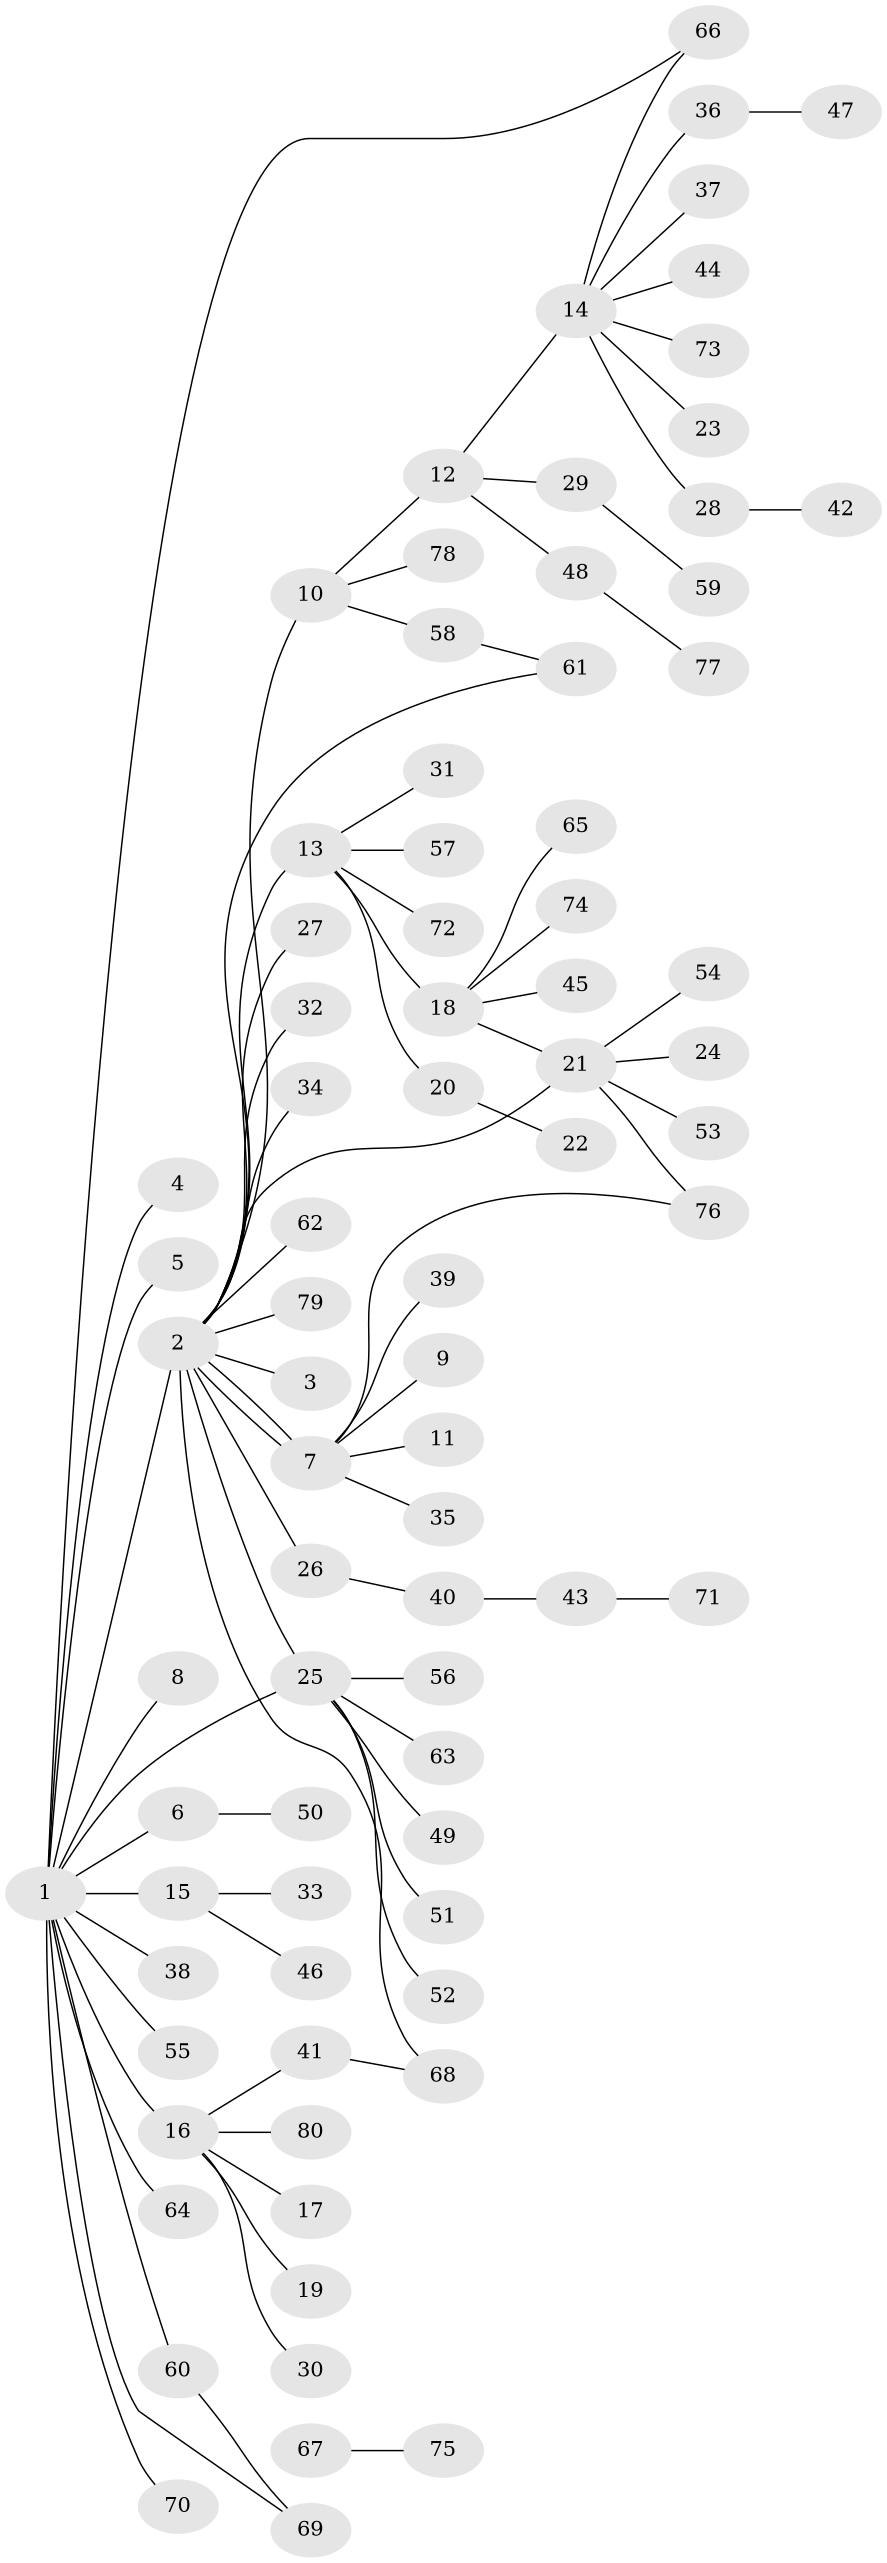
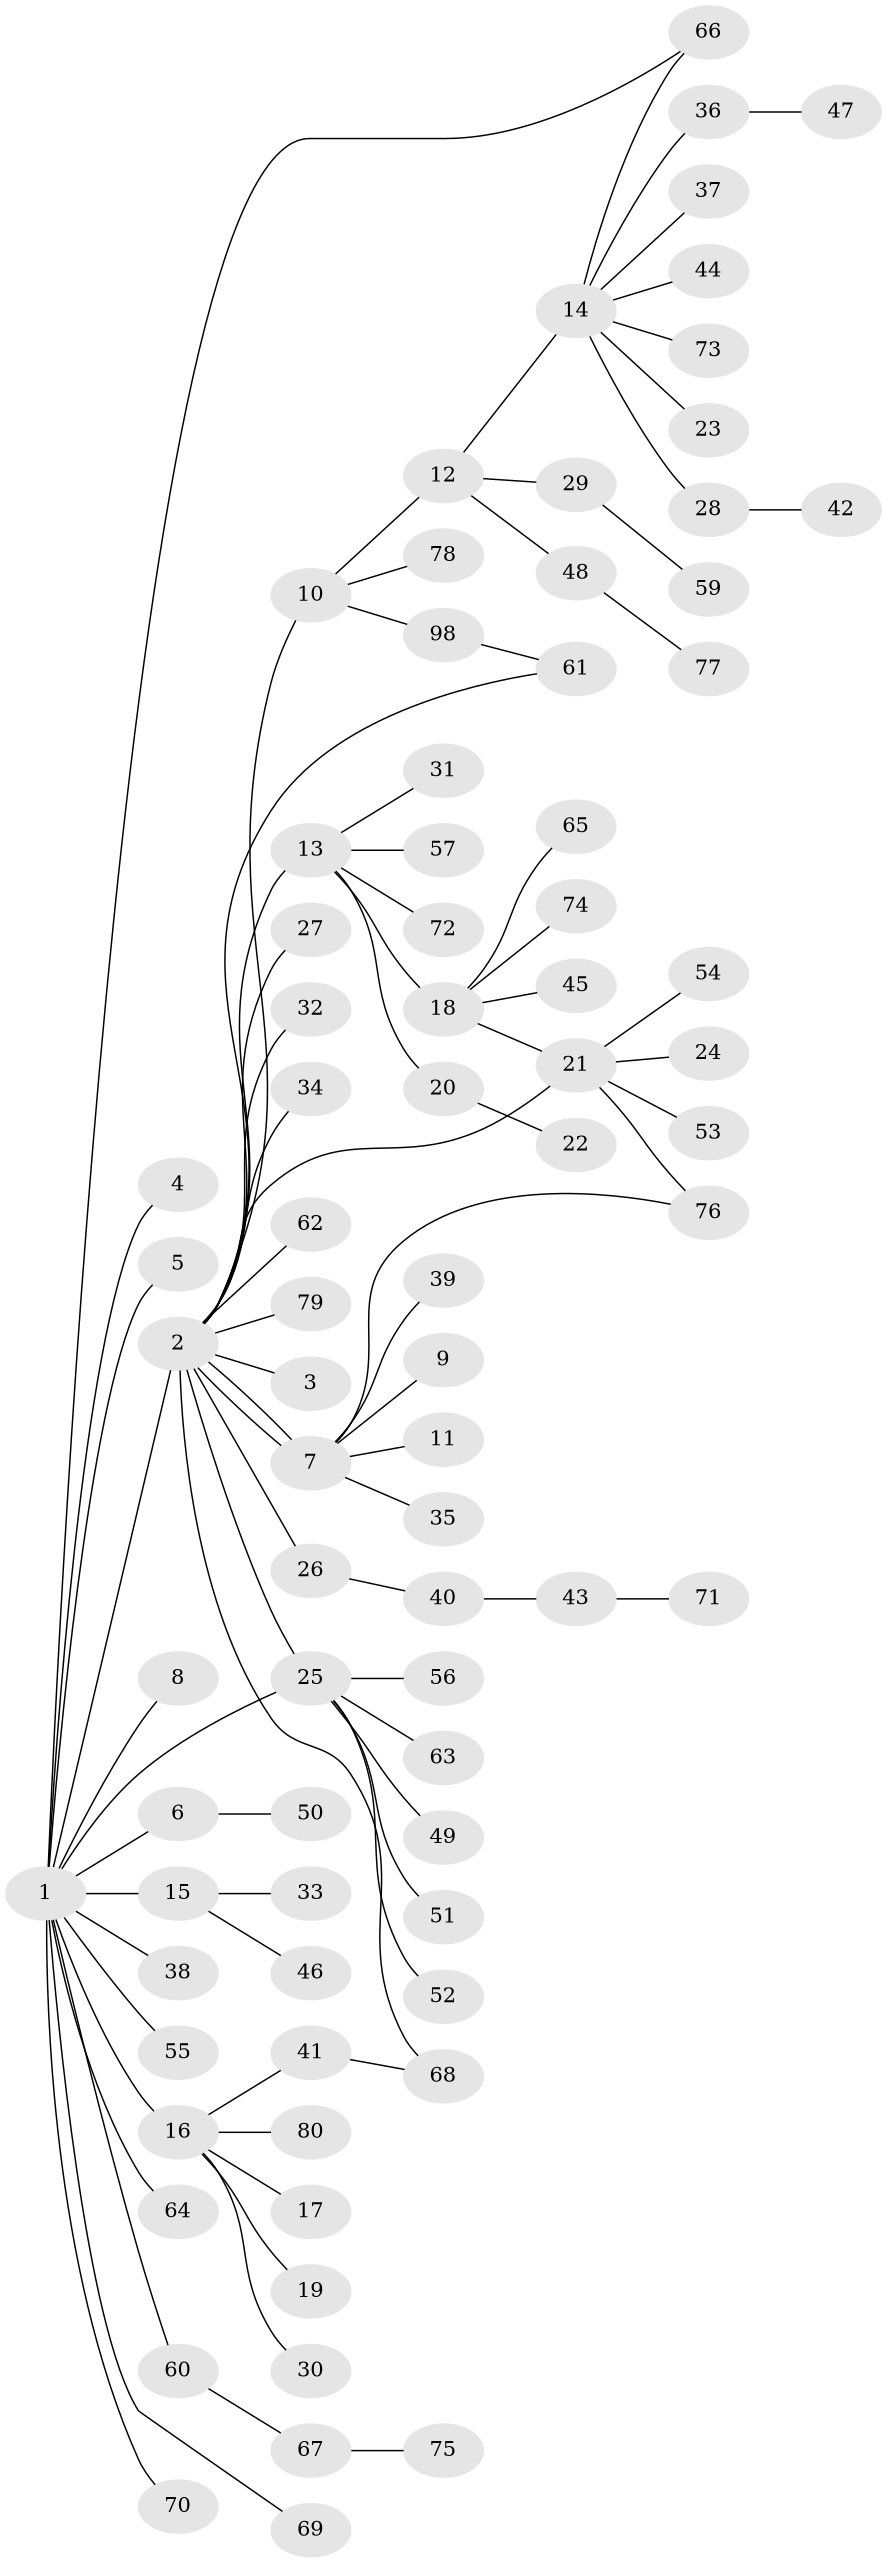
node "58": label "58" -> "98"
edge "60" -- "69": now "60" -- "67"
